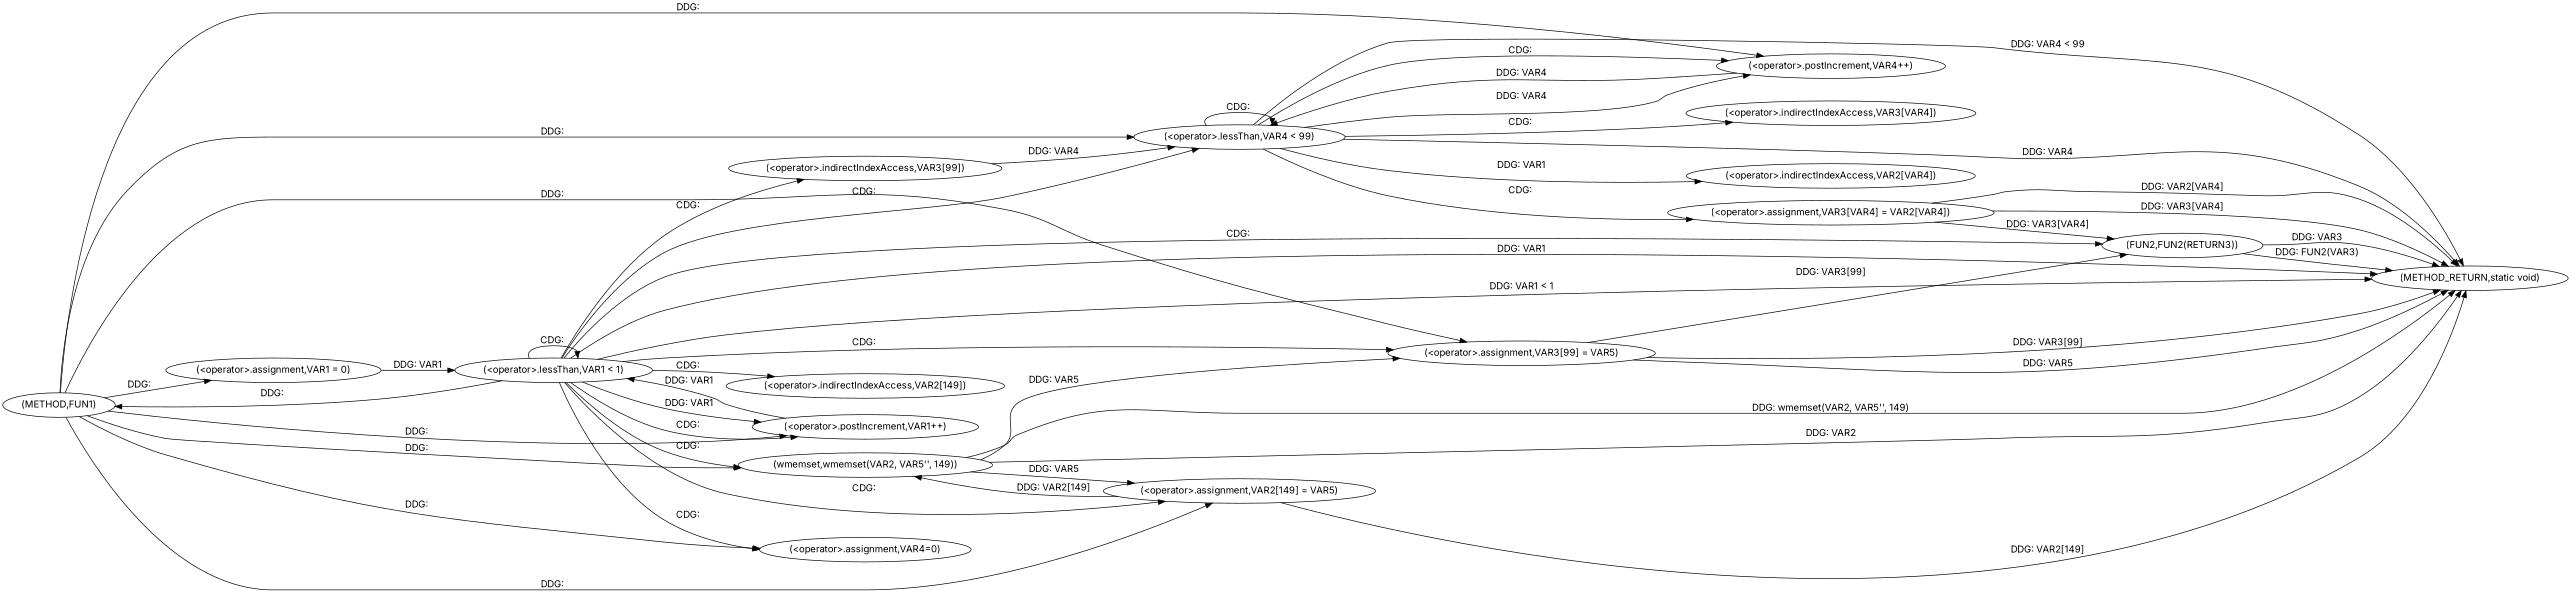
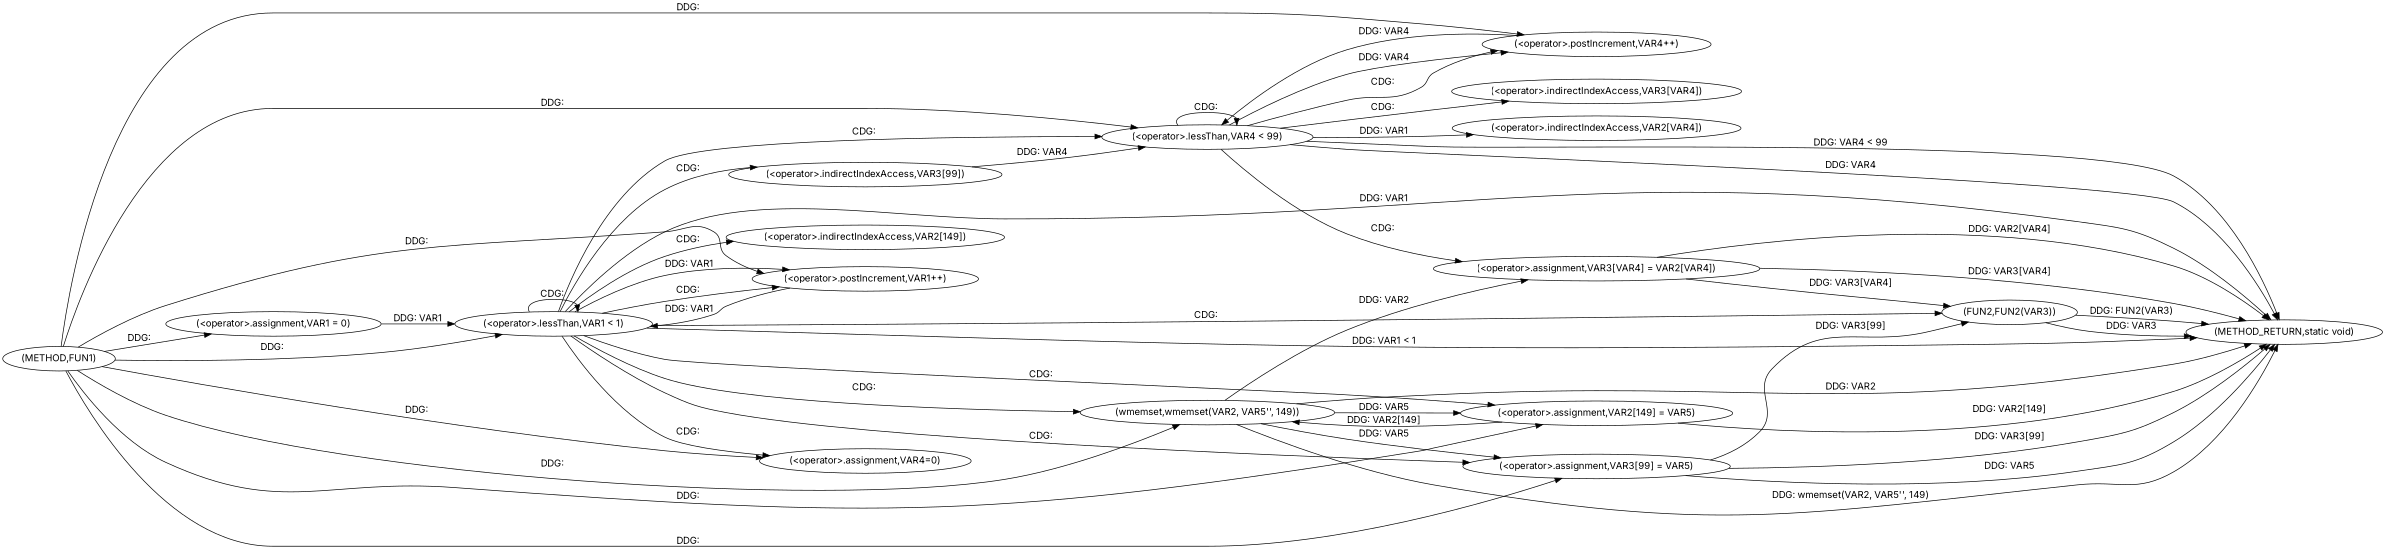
node "(FUN2,FUN2(RETURN3))": label "(FUN2,FUN2(RETURN3))" -> "(FUN2,FUN2(VAR3))"
edge "(wmemset,wmemset(VAR2, VAR5'', 149))" -> "(<operator>.assignment,VAR3[VAR4] = VAR2[VAR4])": added, label "DDG: VAR2"
edge "(<operator>.lessThan,VAR1 < 1)" -> "(METHOD,FUN1)": reversed
